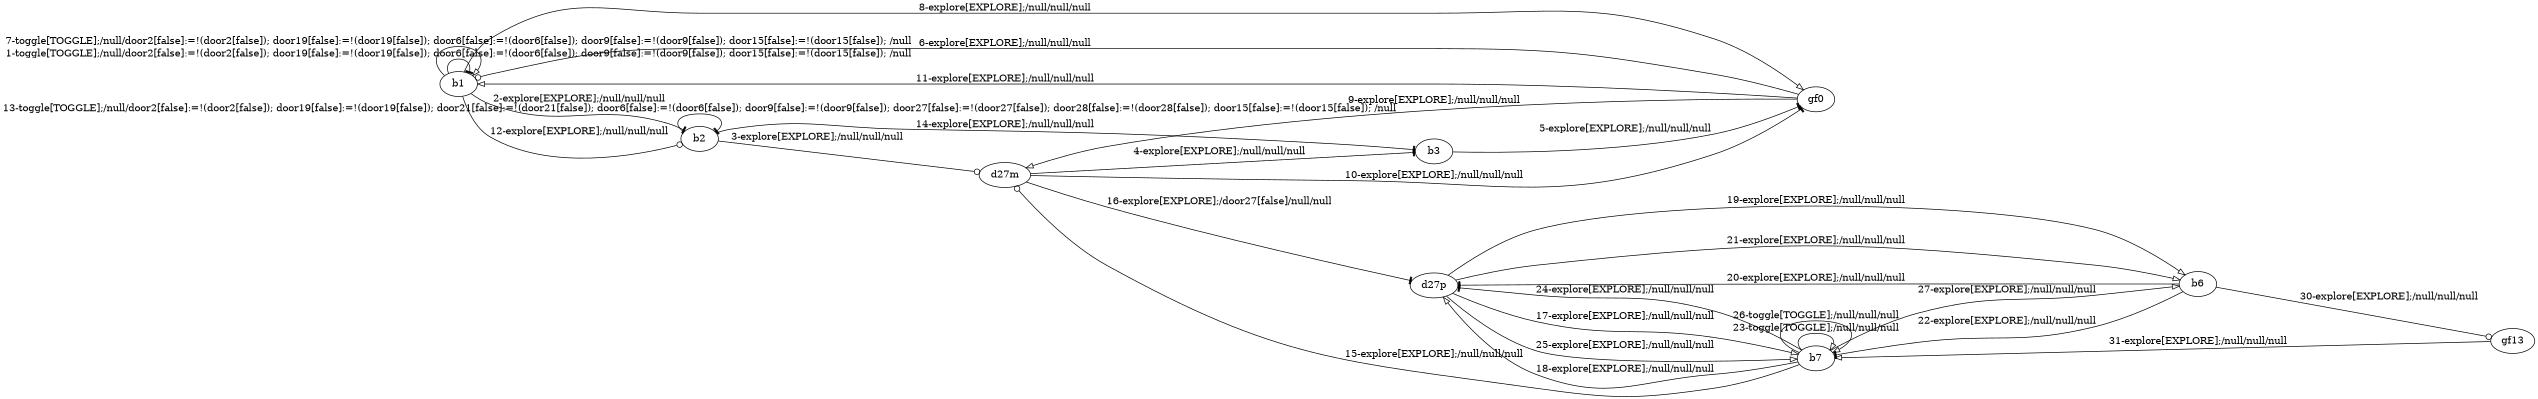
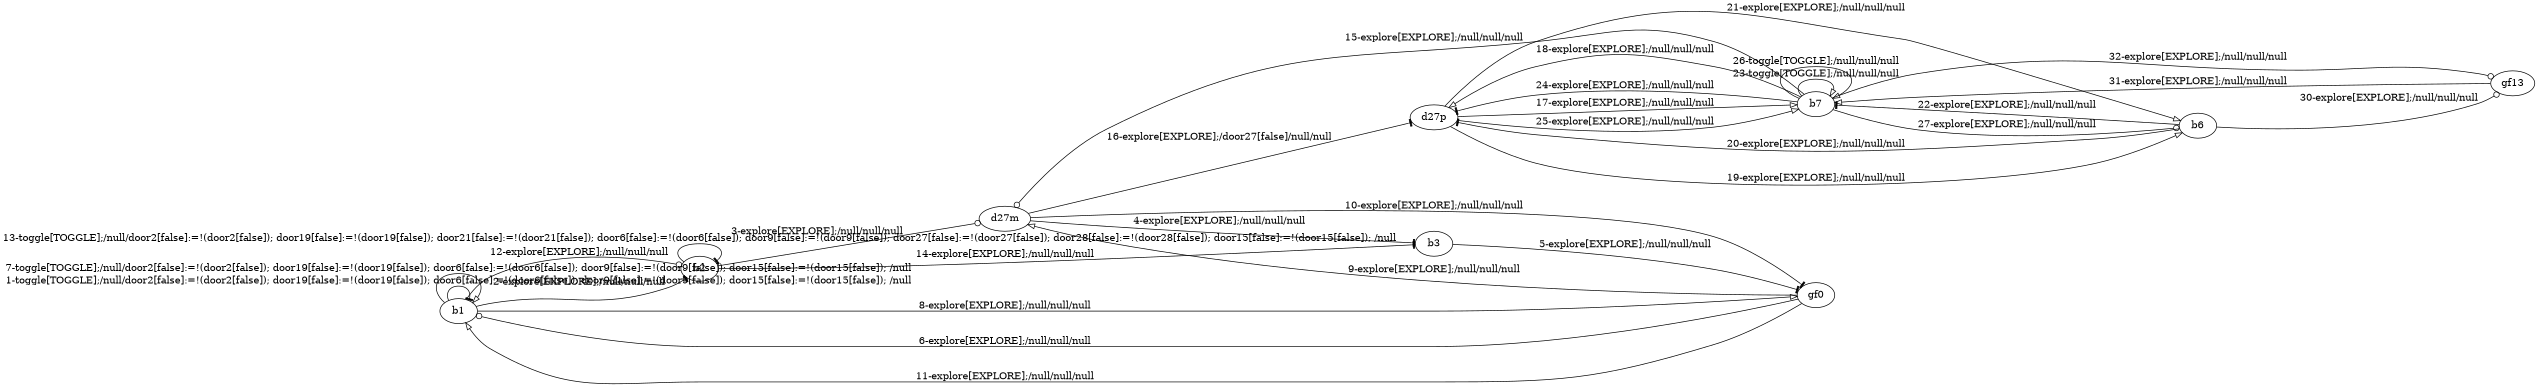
edge "b7" -> "gf13": added, label "32-explore[EXPLORE];/null/null/null"
edge "b7" -> "b6": arrowhead onormal -> odot
